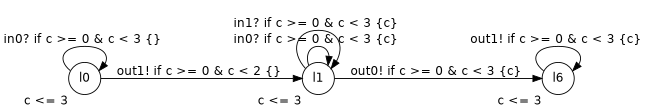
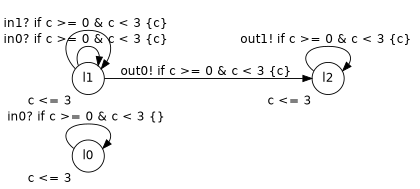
edge "l0 c <= 3" -> "l1 c <= 3": removed, label "out1! if c >= 0 & c < 2 {}"
node "l6 c <= 3": label "l6 c <= 3" -> "l2 c <= 3"
